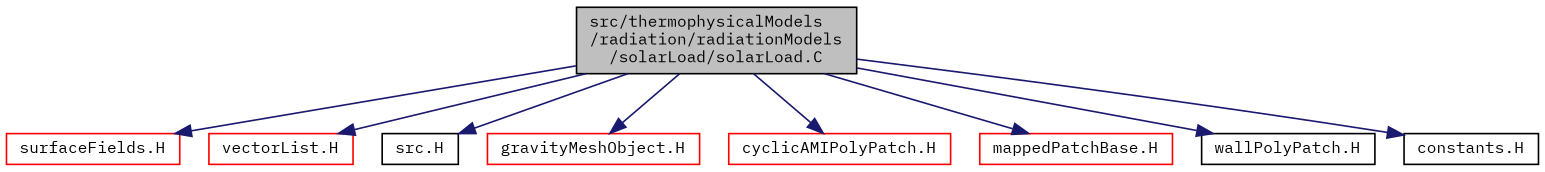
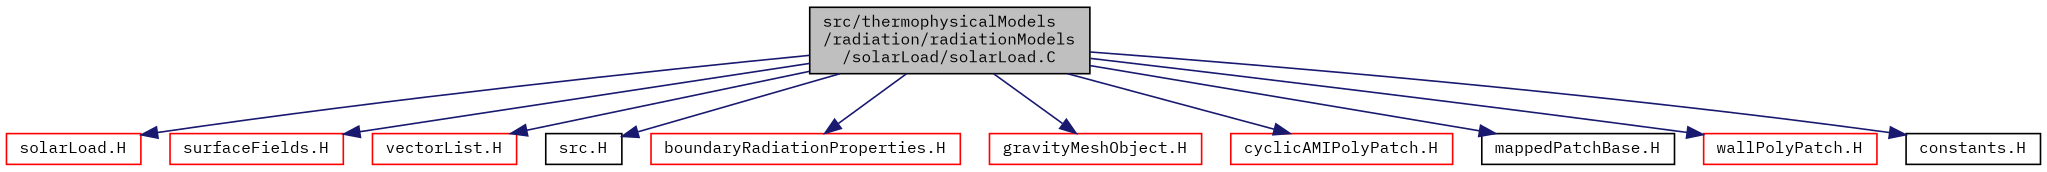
node "solarLoad.H": added
node "boundaryRadiationProperties.H": added
node "mappedPatchBase.H": color red -> black
node "wallPolyPatch.H": color black -> red
